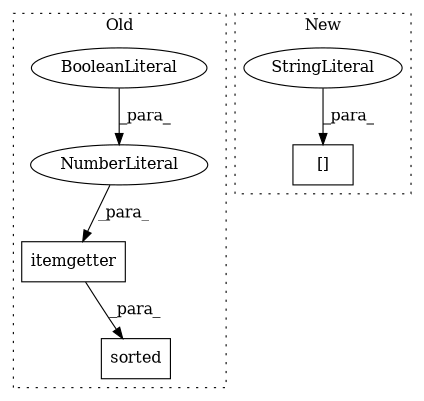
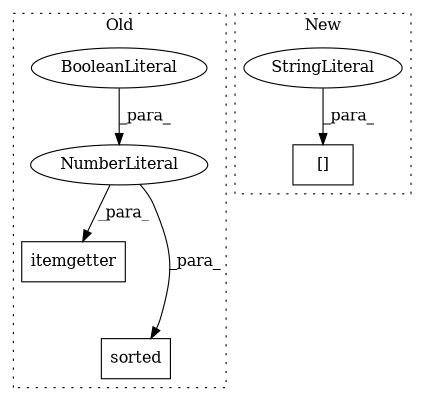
edge "itemgetter" -> "sorted": now "NumberLiteral" -> "sorted"
